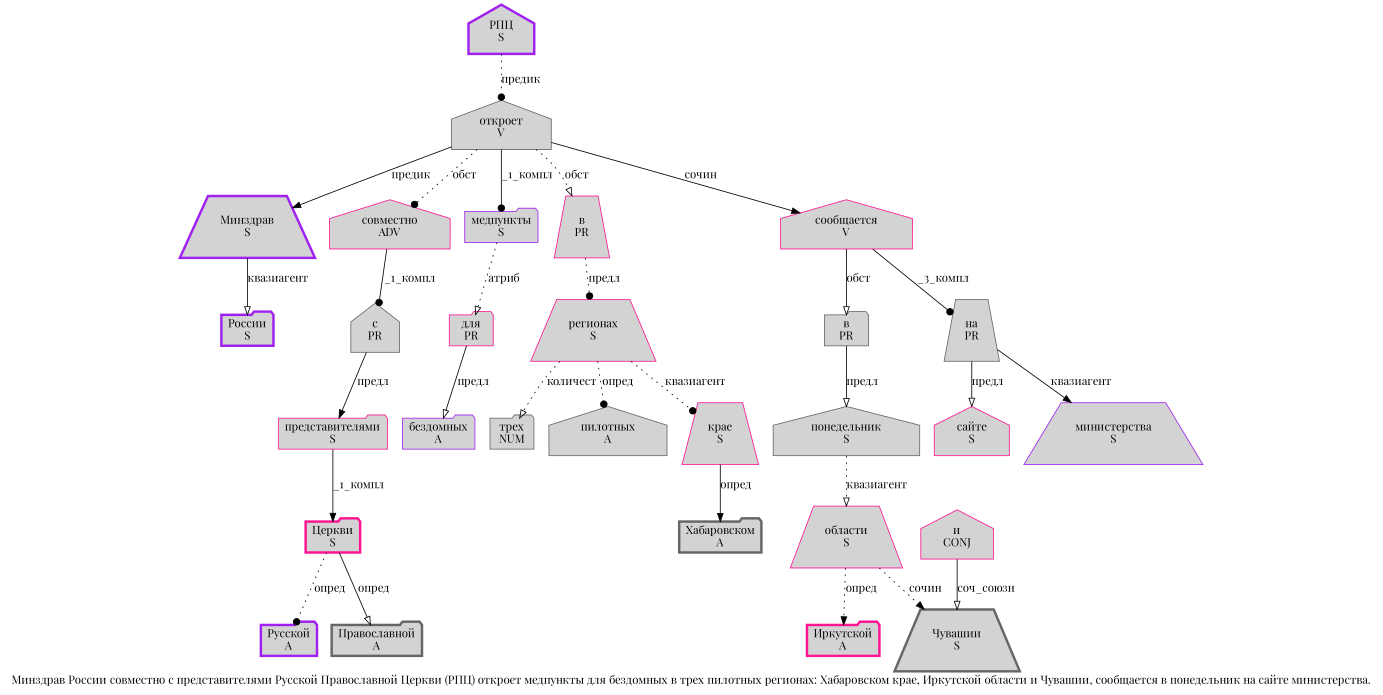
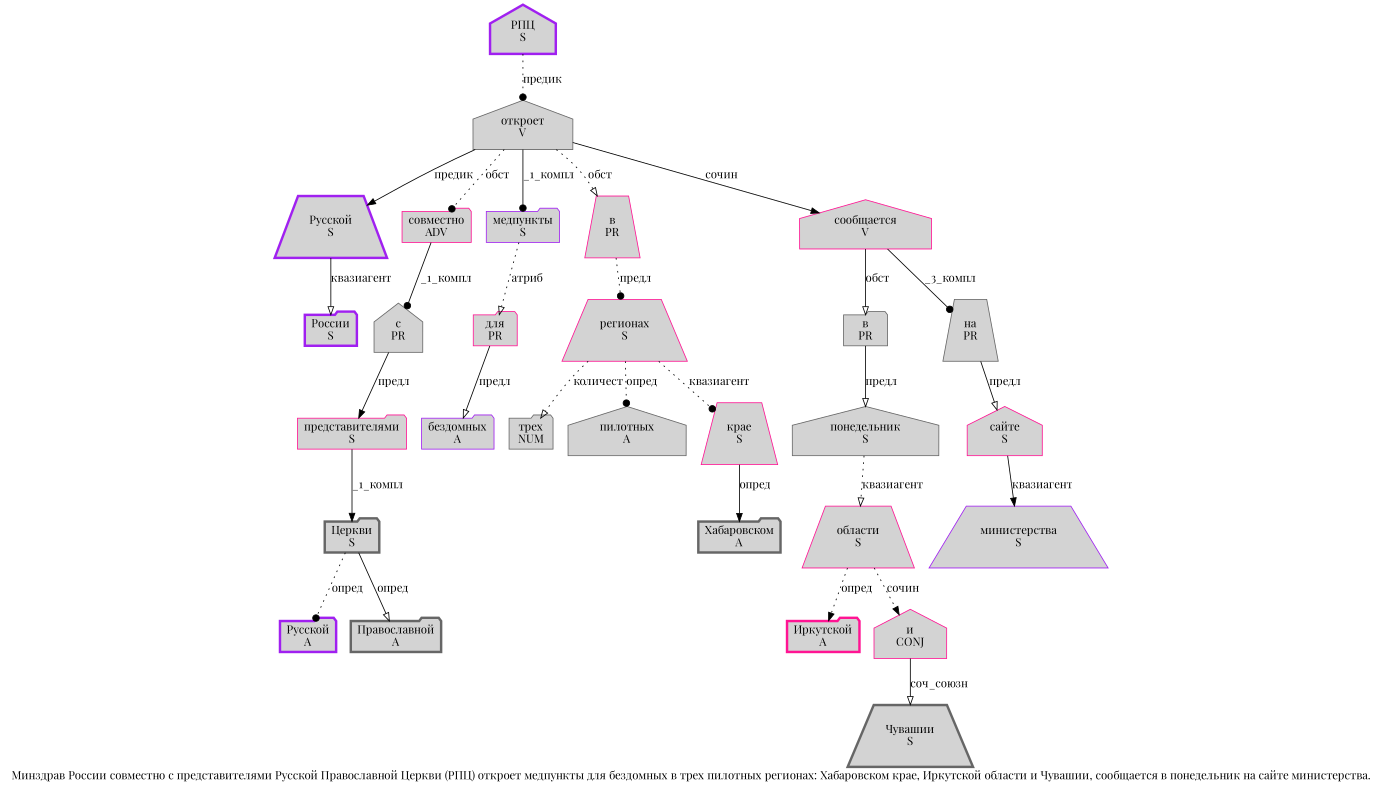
node "Минздрав S": label "Минздрав S" -> "Русской S"
node "совместно ADV": shape house -> folder
edge "на PR" -> "министерства S": now "сайте S" -> "министерства S"
node "Церкви S": color deeppink -> gray40
edge "области S" -> "Чувашии S": now "области S" -> "и CONJ"
